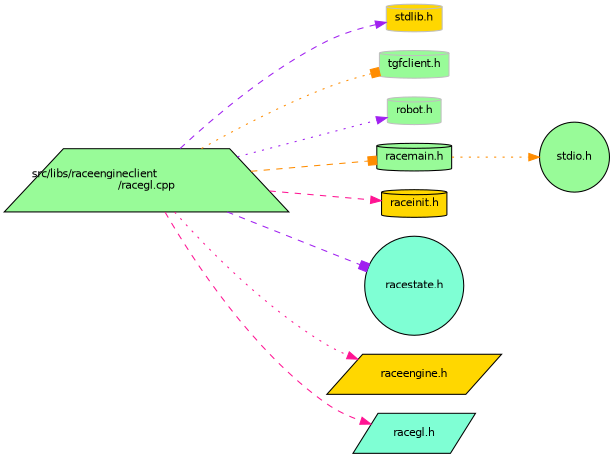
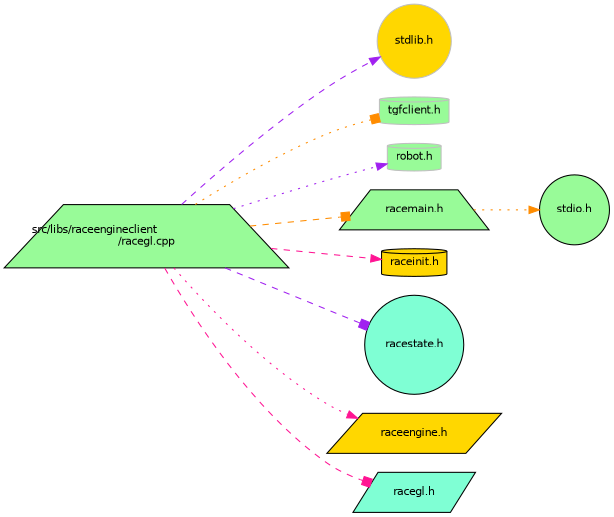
node "stdlib.h": shape cylinder -> circle
node "racemain.h": shape cylinder -> trapezium
edge "src/libs/raceengineclient /racegl.cpp" -> "racegl.h": arrowhead normal -> box
